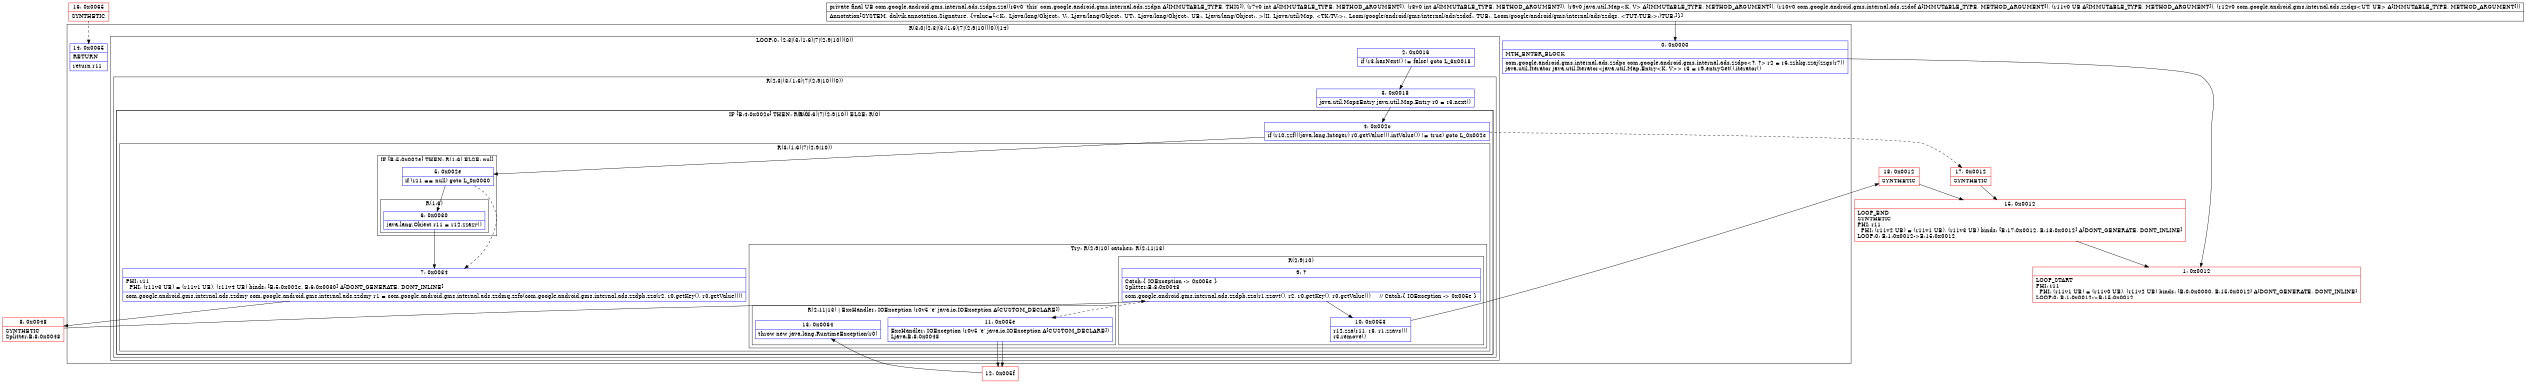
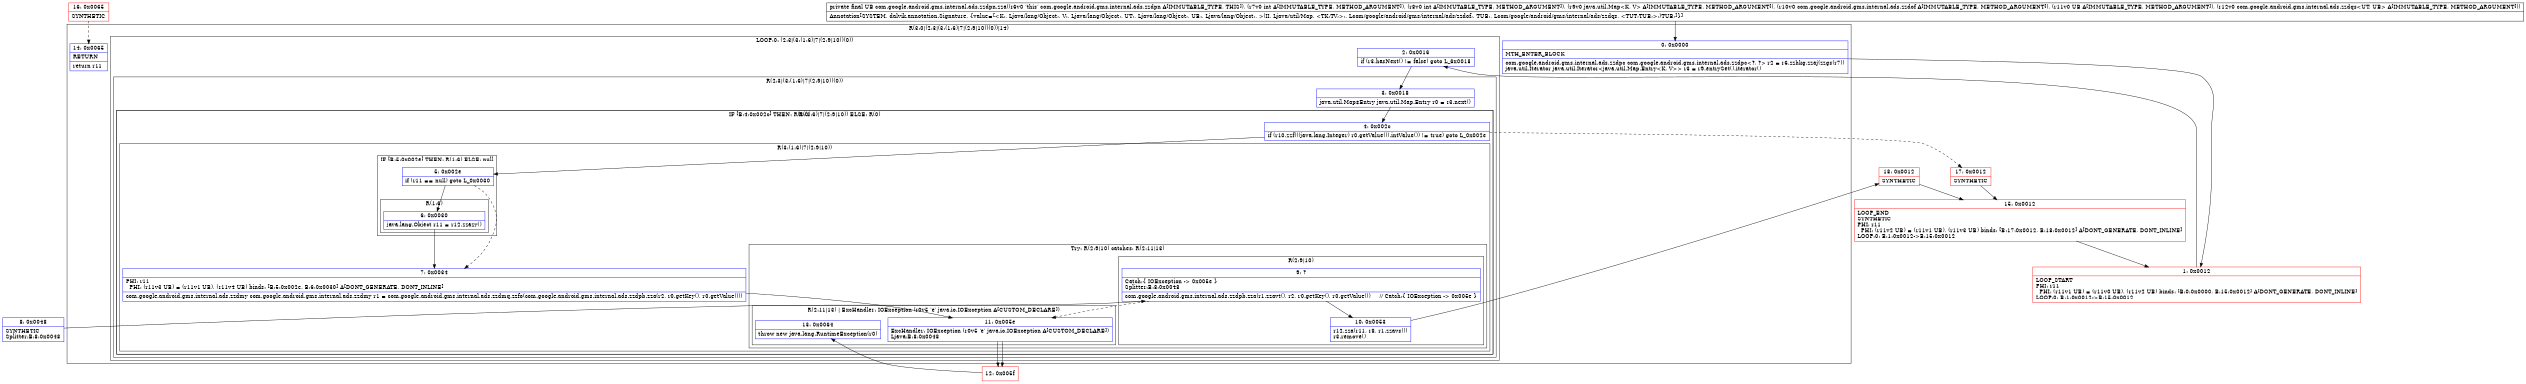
edge "1: 0x0012" -> "2: 0x0016": added
edge "7: 0x0034" -> "8: 0x0048": now "7: 0x0034" -> "11: 0x005e"
node "8: 0x0048": color red -> blue
